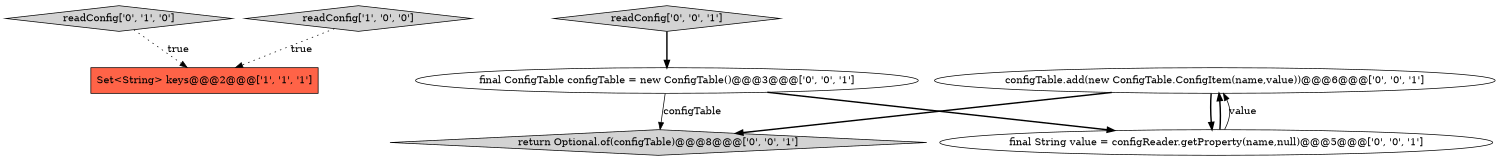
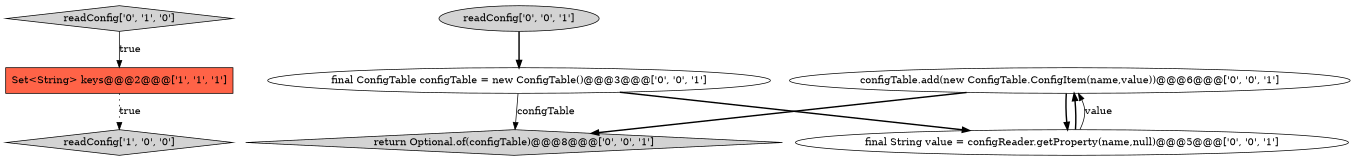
node "readConfig['0', '0', '1']": shape diamond -> ellipse
edge "readConfig['0', '1', '0']" -> "Set<String> keys@@@2@@@['1', '1', '1']": style dotted -> solid
edge "readConfig['1', '0', '0']" -> "Set<String> keys@@@2@@@['1', '1', '1']": reversed
